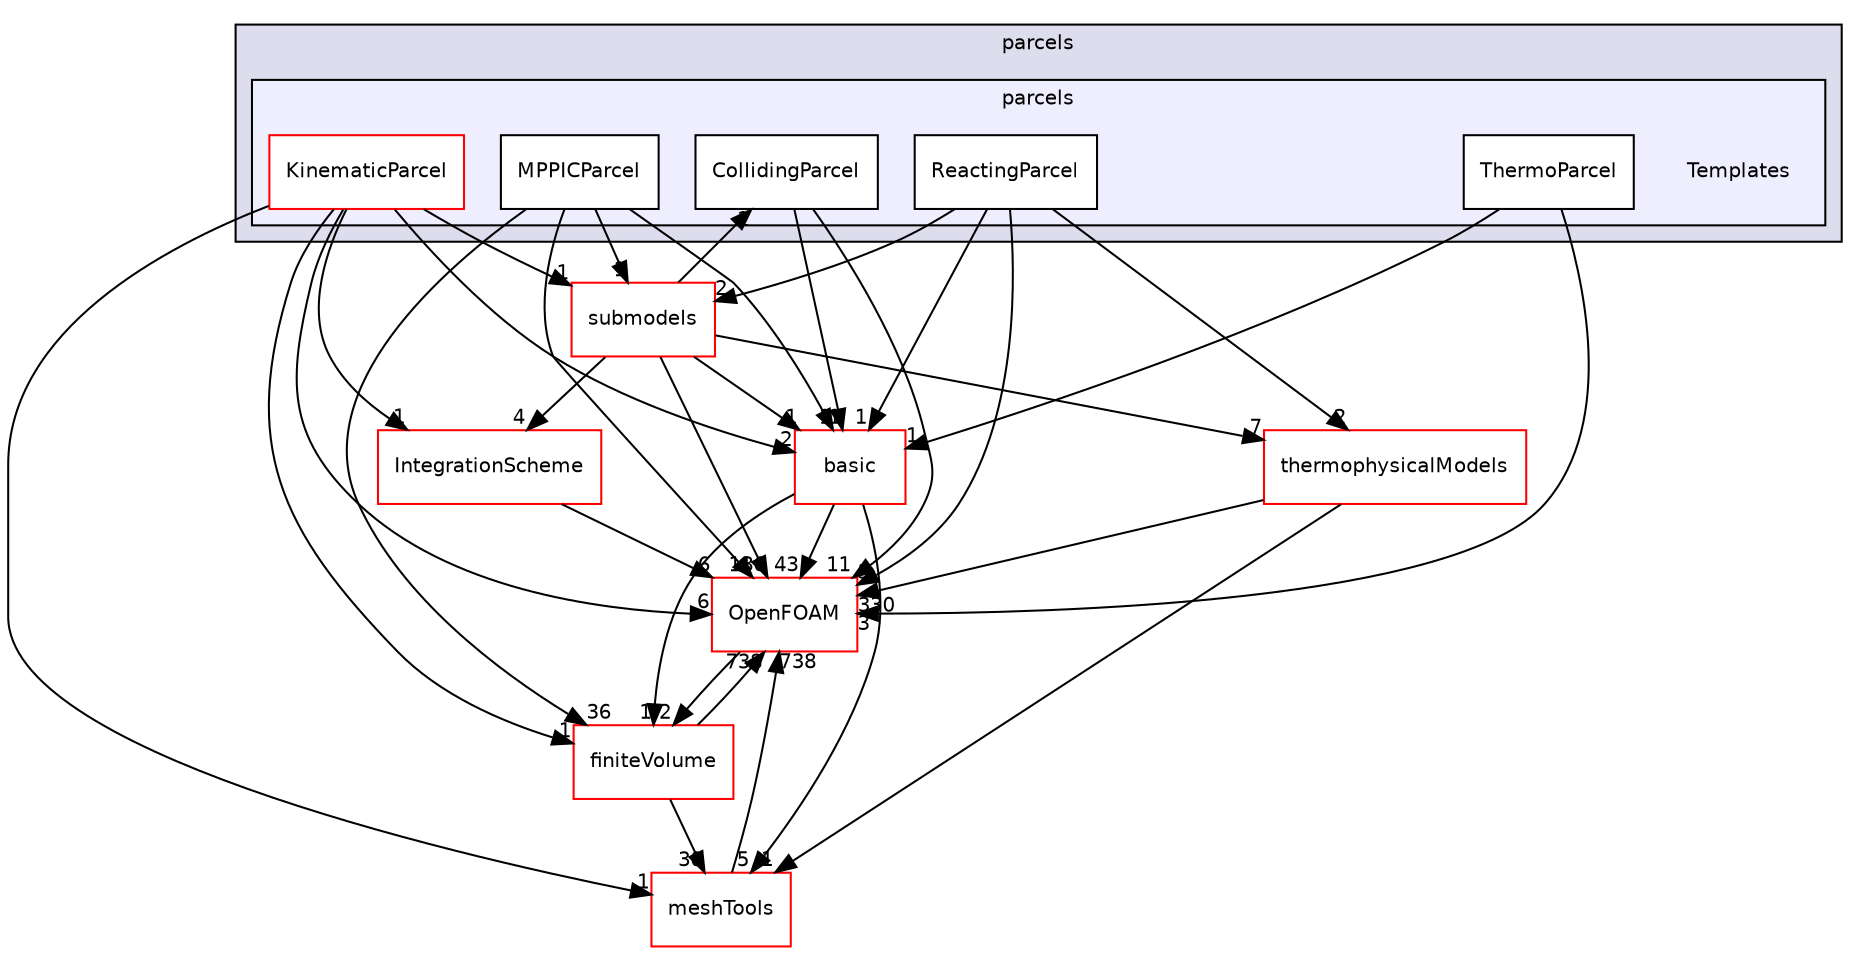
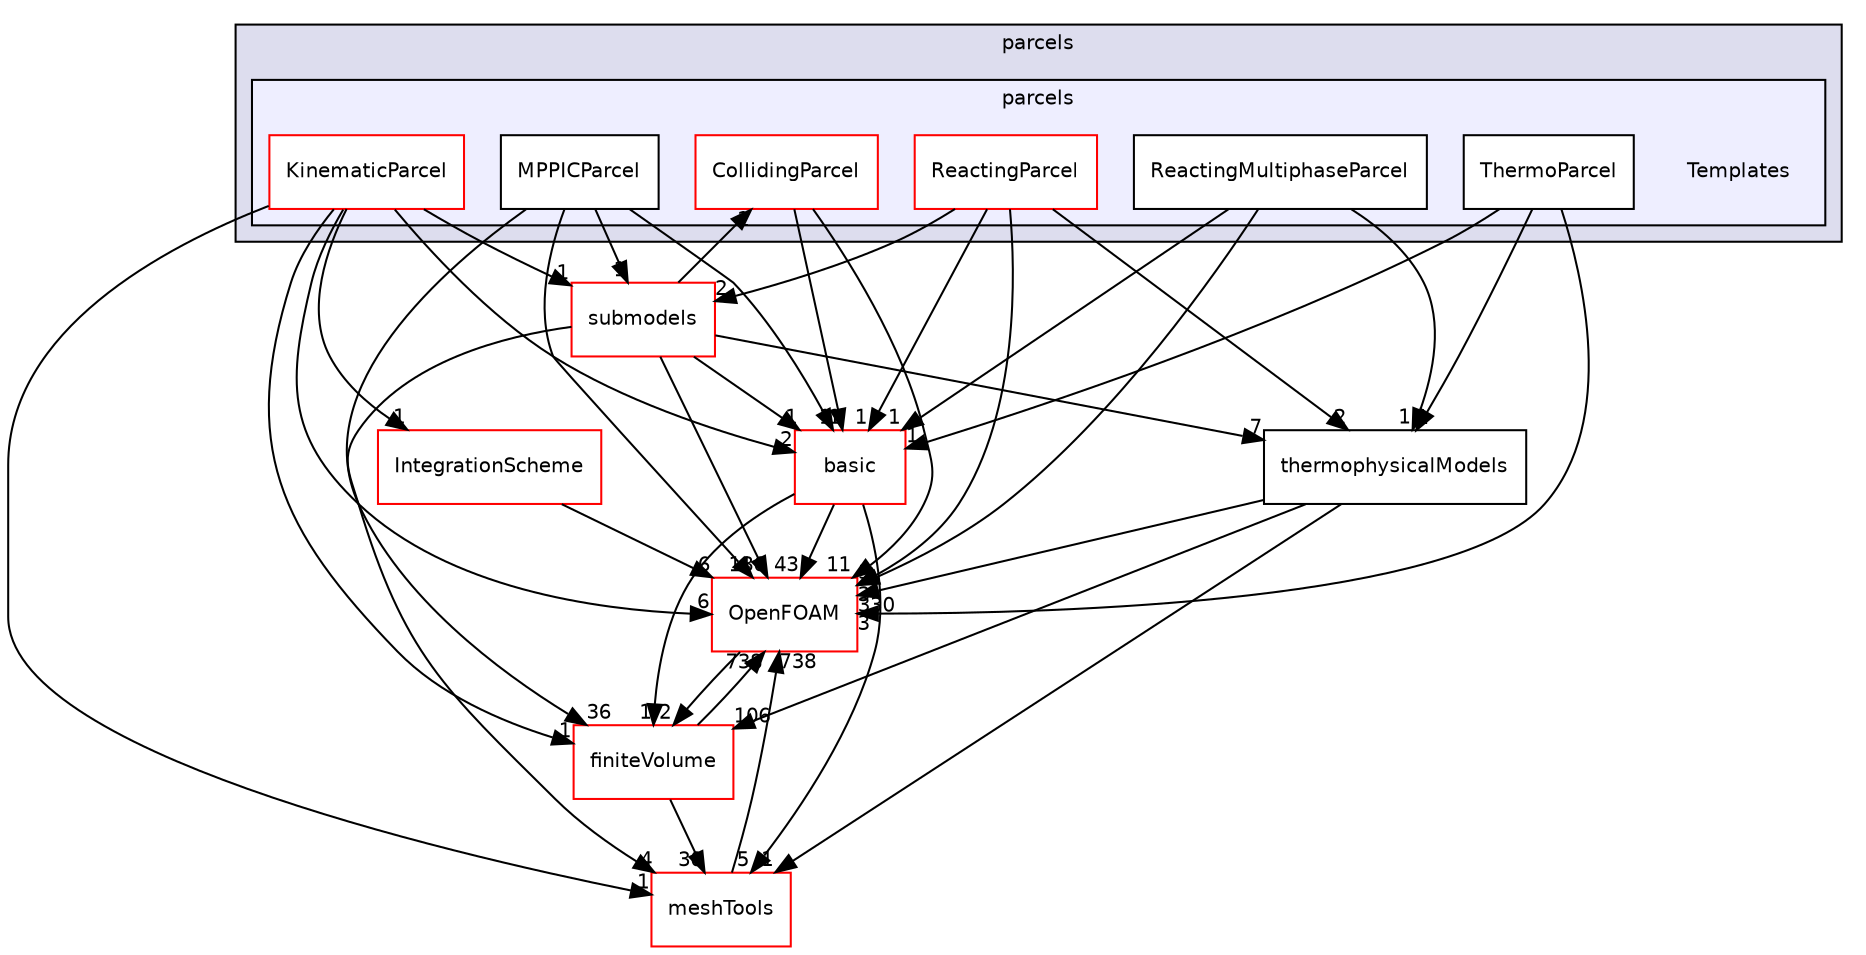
node "CollidingParcel": color black -> red
node "ReactingParcel": color black -> red
node "ReactingMultiphaseParcel": added
edge "ThermoParcel" -> "thermophysicalModels": added
edge "submodels" -> "IntegrationScheme": now "submodels" -> "meshTools"
node "thermophysicalModels": color red -> black
edge "thermophysicalModels" -> "finiteVolume": added
